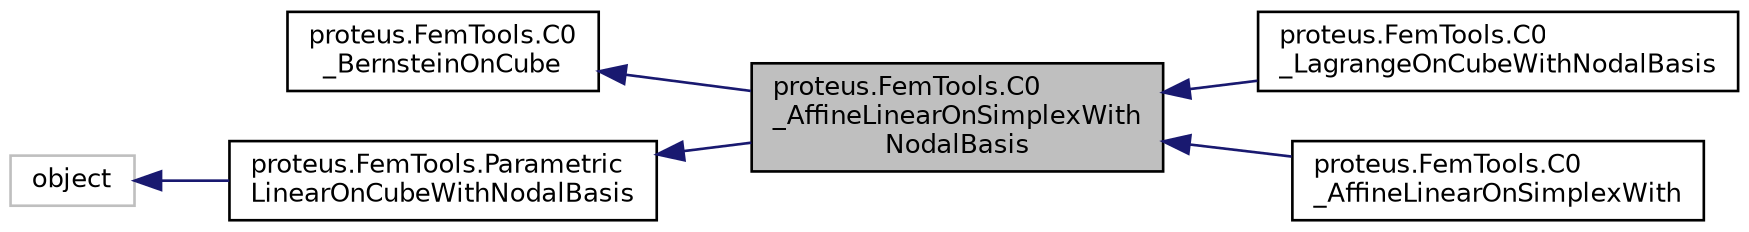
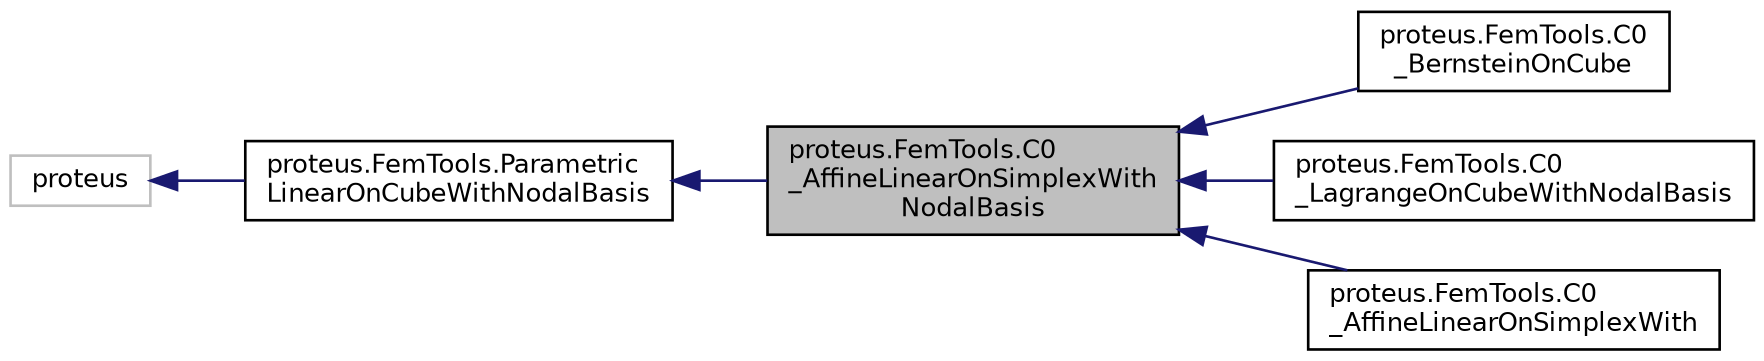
edge "proteus.FemTools.C0 _AffineLinearOnSimplexWith NodalBasis" -> "proteus.FemTools.C0 _BernsteinOnCube": reversed
node "object": label "object" -> "proteus"
